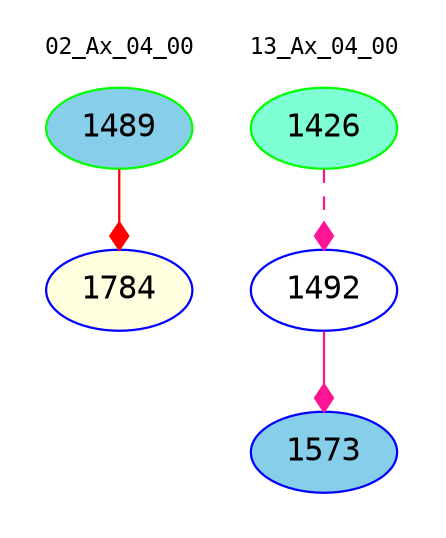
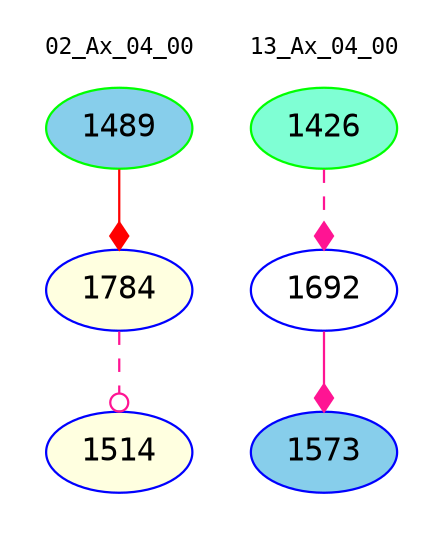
node "1492": label "1492" -> "1692"
node "1514": added
